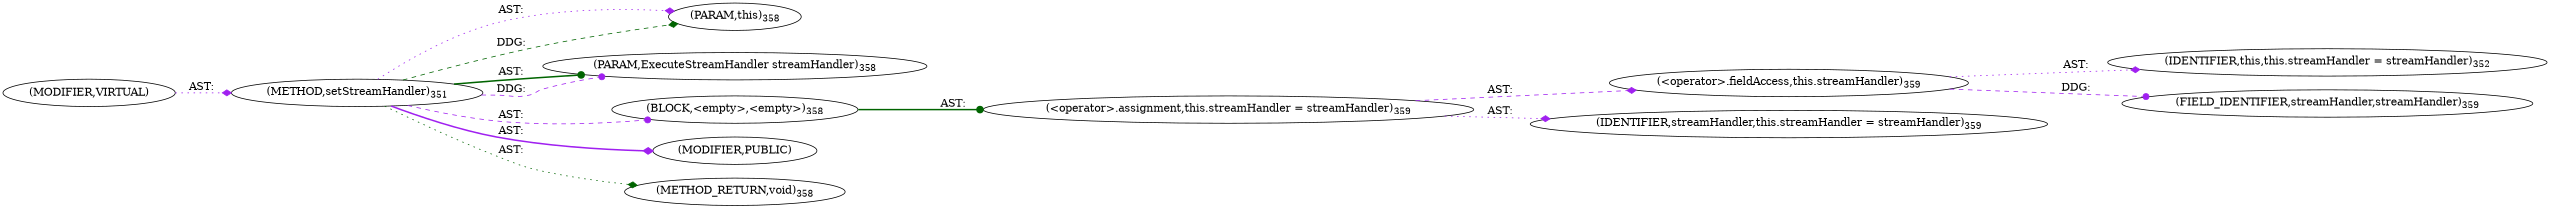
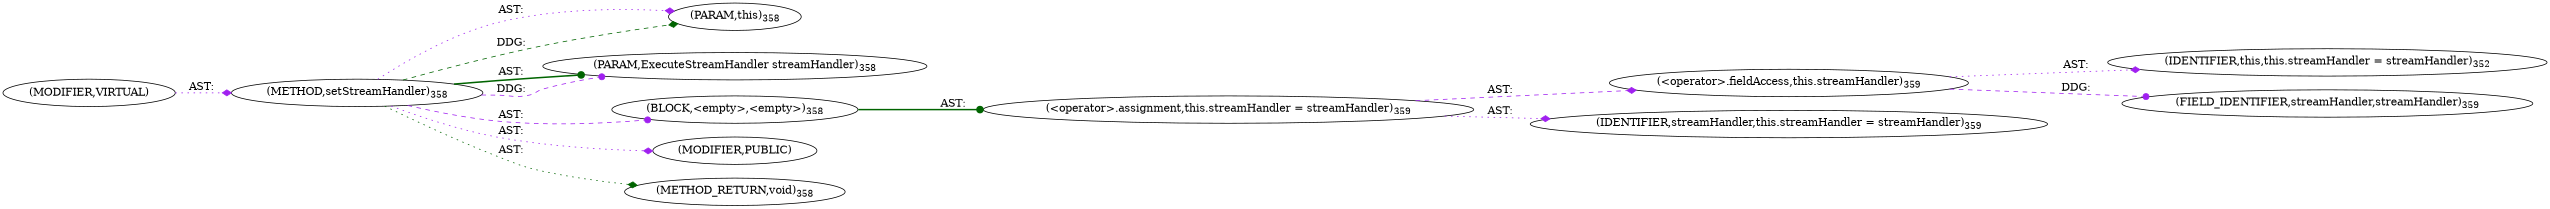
node "(METHOD,setStreamHandler)": text "351" -> "358"
edge "(METHOD,setStreamHandler)" -> "(MODIFIER,PUBLIC)": style bold -> dotted
